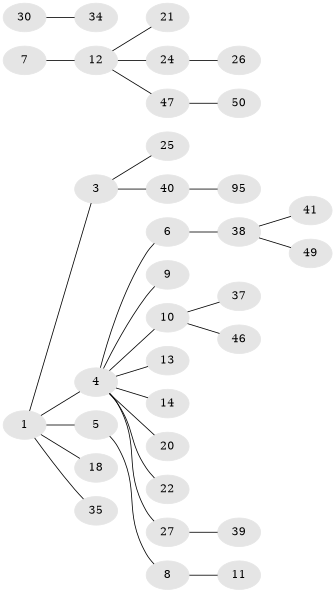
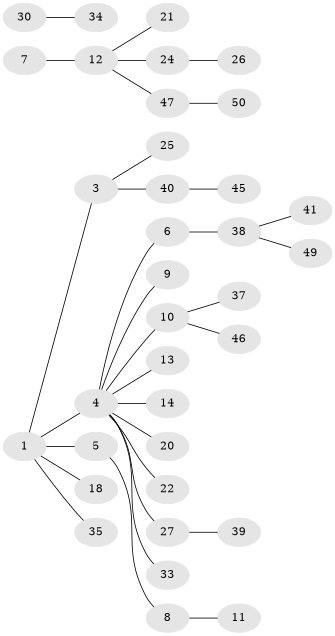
node "95": label "95" -> "45"
node "33": added
